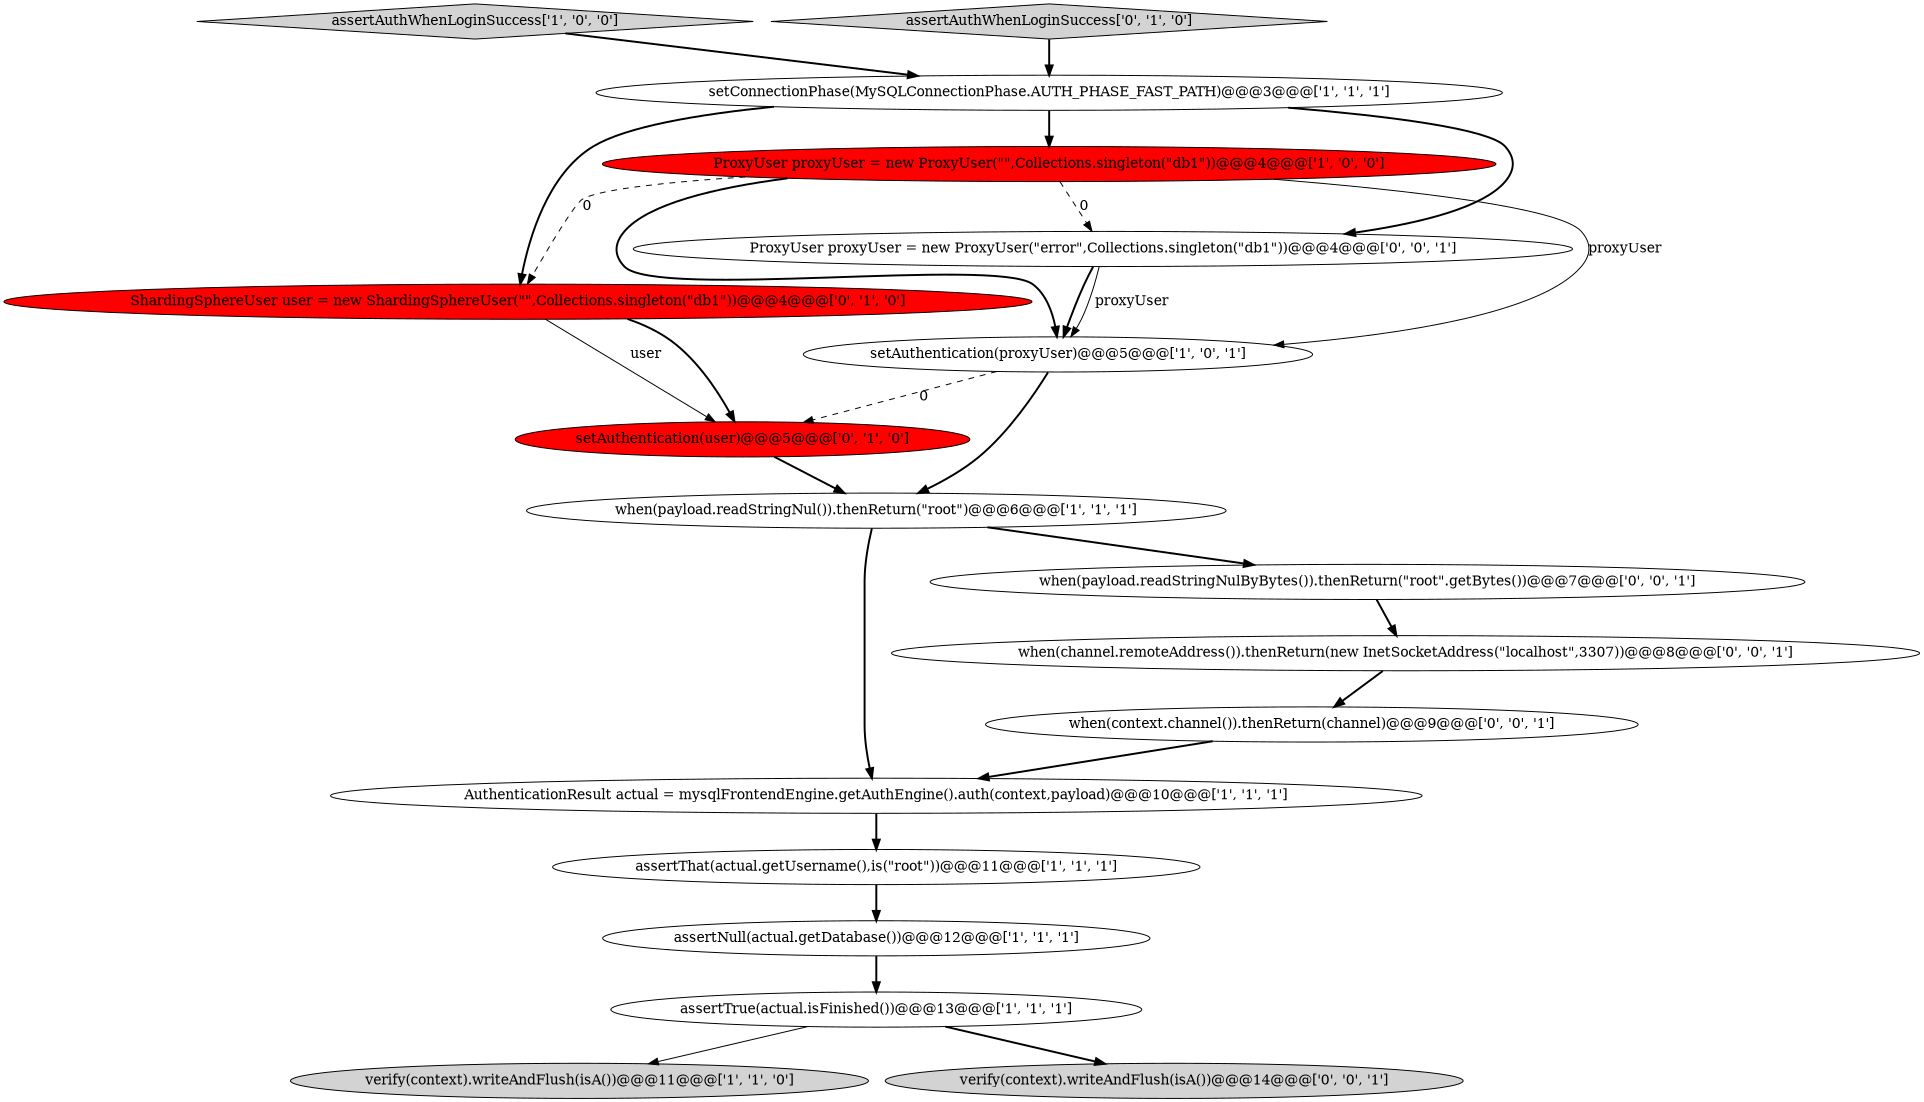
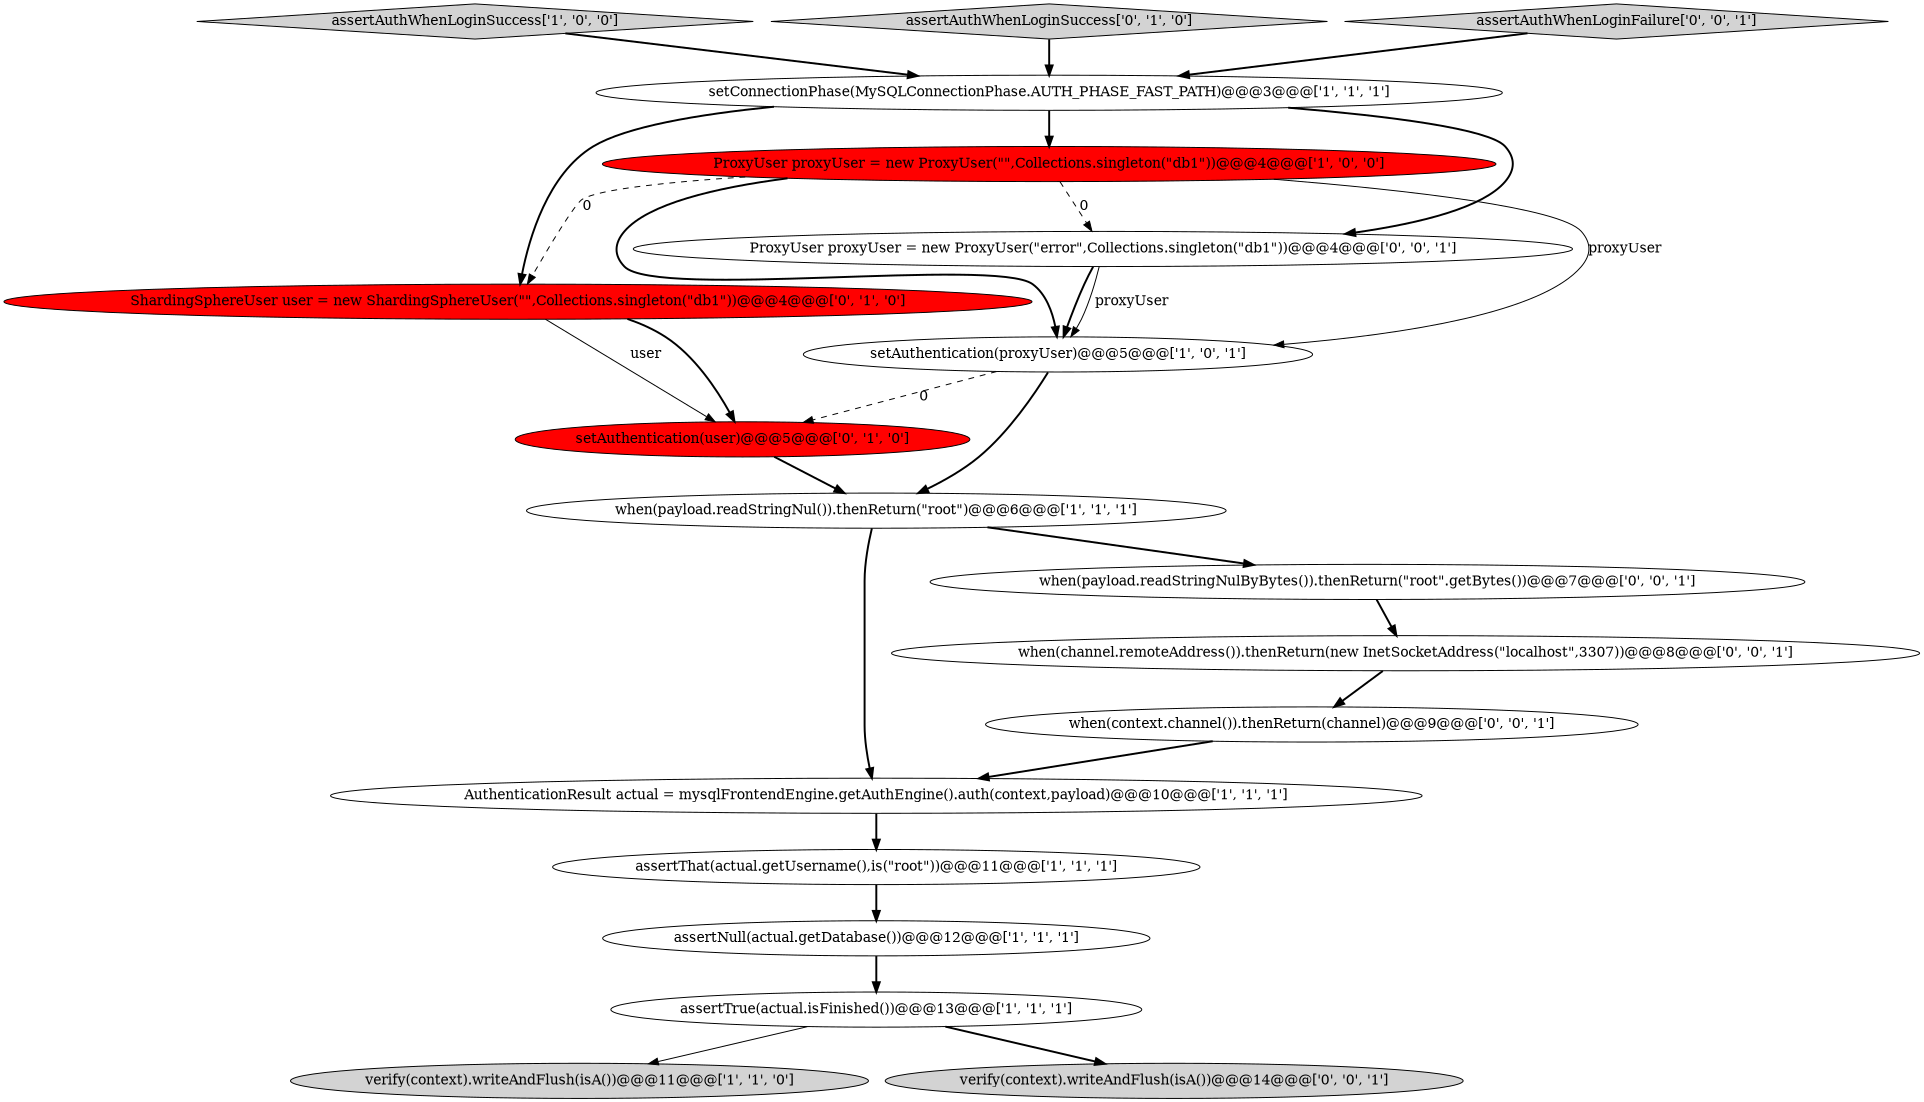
node "assertAuthWhenLoginFailure['0', '0', '1']": added
